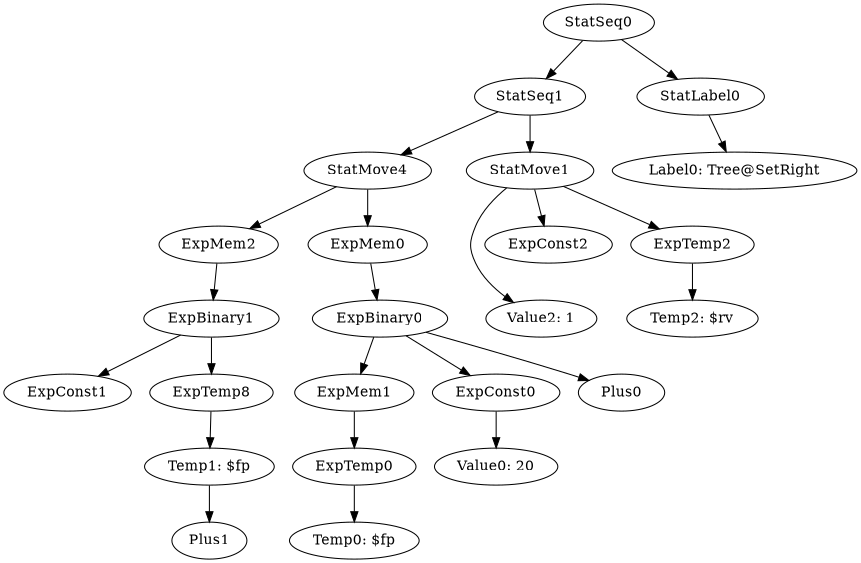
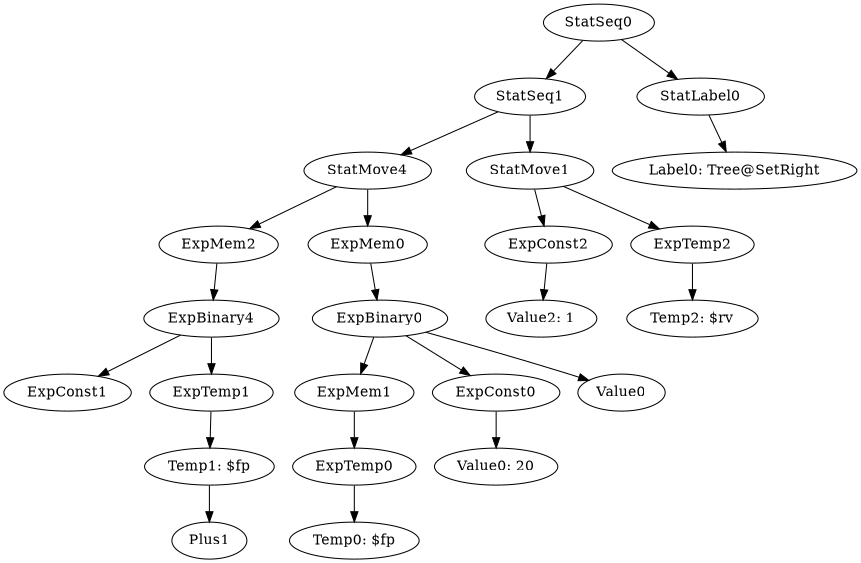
edge "StatMove1" -> "Value2: 1": now "ExpConst2" -> "Value2: 1"
node "ExpBinary1": label "ExpBinary1" -> "ExpBinary4"
node "ExpTemp8": label "ExpTemp8" -> "ExpTemp1"
node "Plus0": label "Plus0" -> "Value0"
